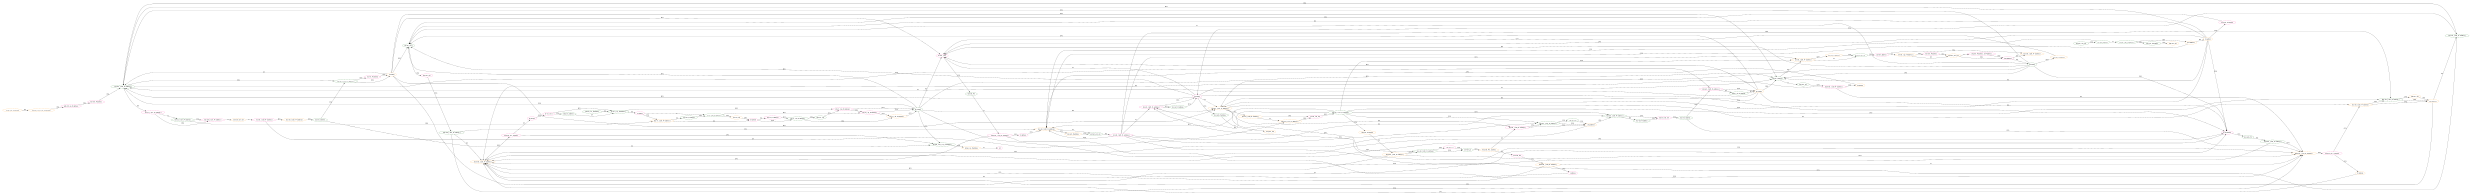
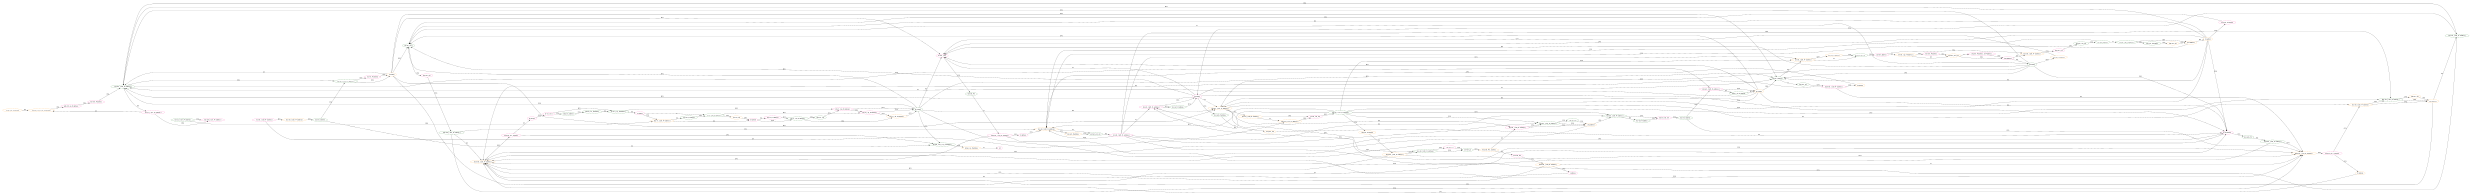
edge "cmp w9 , w8" -> "b.hs address": added, label "CFG"
node "mov w9 , # 0": added
edge "stur w1 , [ x29 , #- address ]" -> "stur x2 , [ x29 , #- address ]": now "stur w1 , [ x29 , #- address ]" -> "stp x29 , x30 , [ sp , # address ]"
edge "adrp x0 , address" -> "str w1 , [ sp , # address ]": now "adrp x0 , address" -> "add x0 , x0 , # address"
node "and w8 , w9 , w8": removed
edge "cmp w0 , w8" -> "b.ne address": added, label "CFG"
